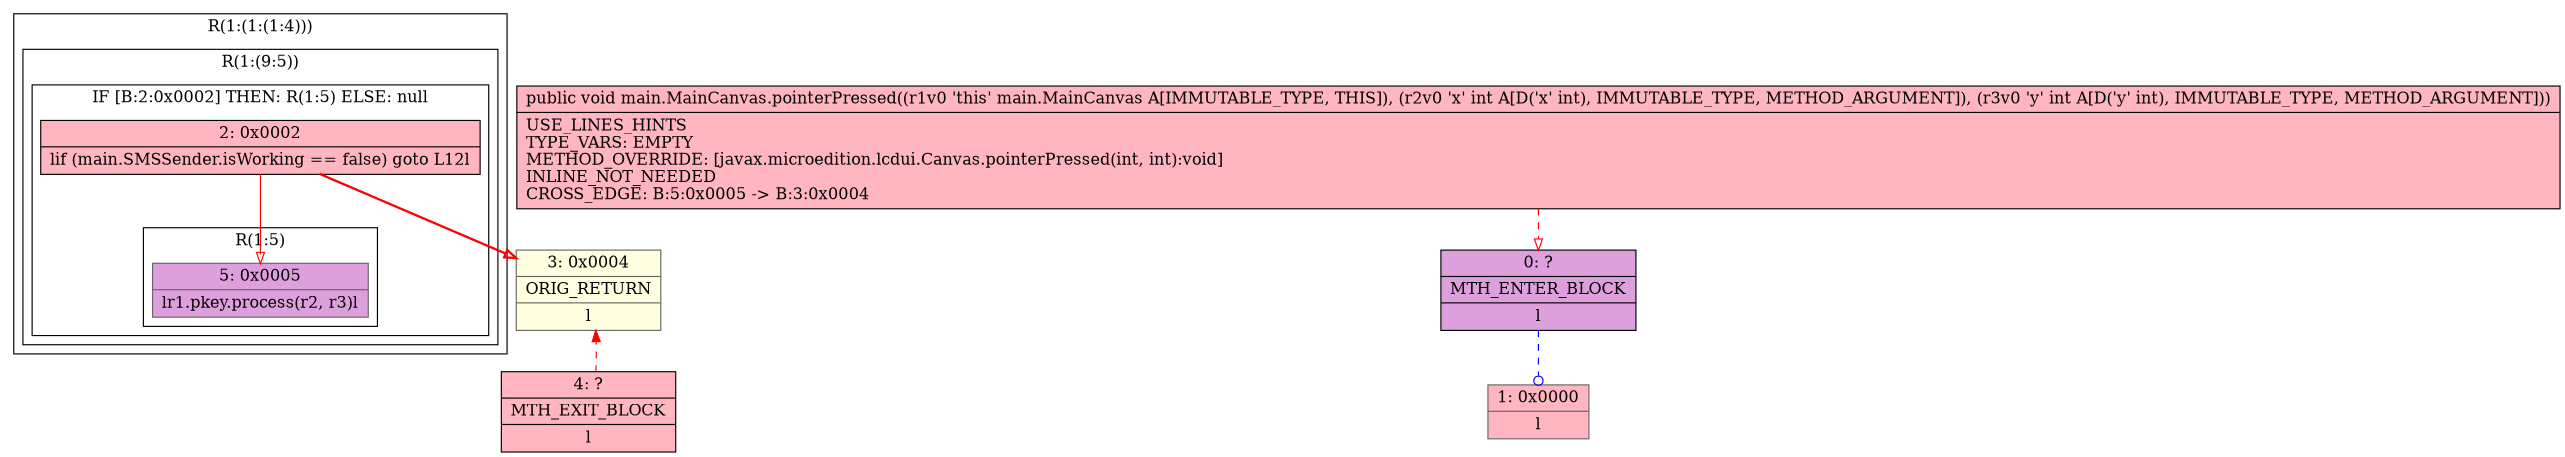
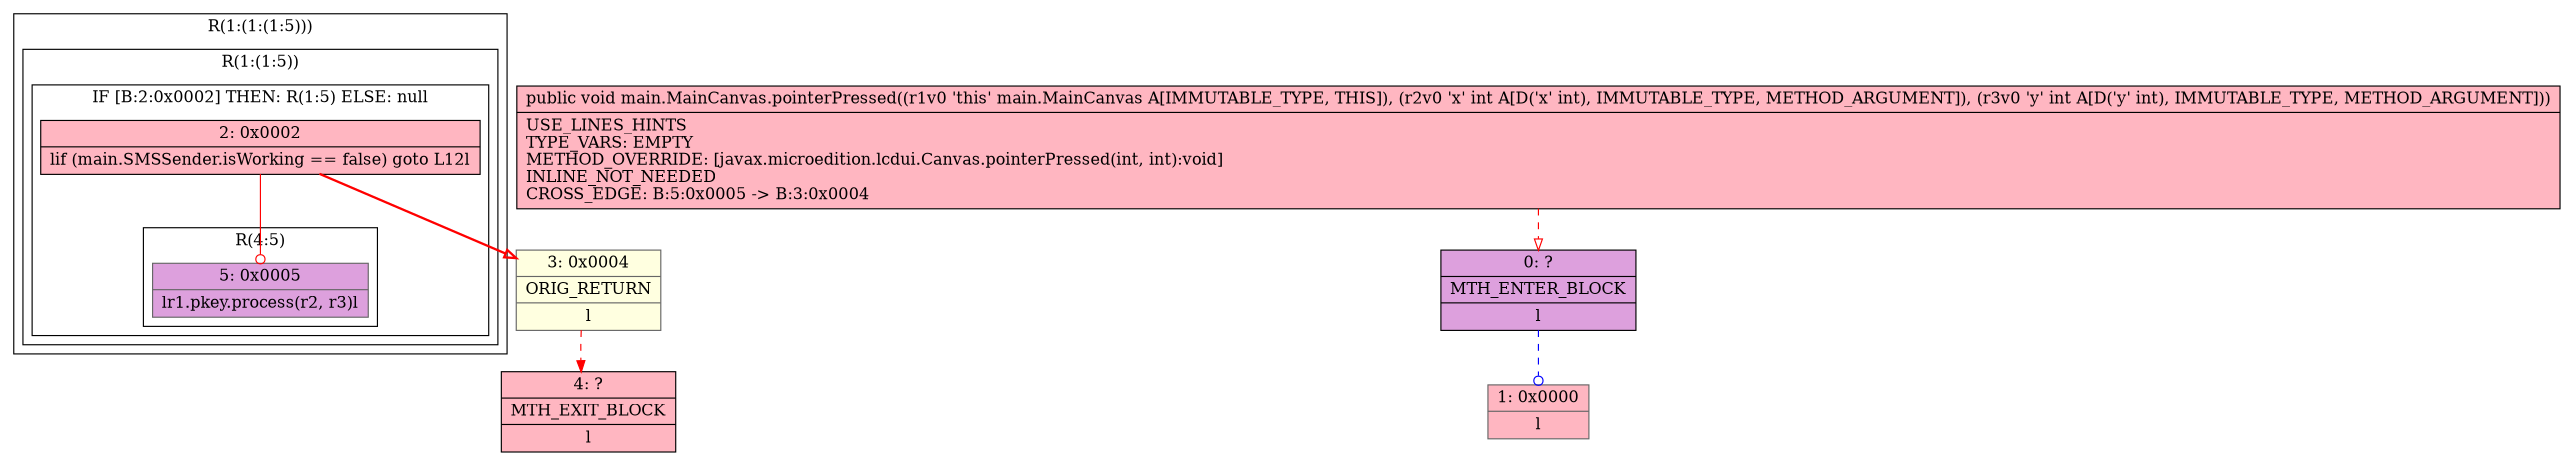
cluster "R(1:(1:(1:4)))": label "R(1:(1:(1:4)))" -> "R(1:(1:(1:5)))"
cluster "R(1:(9:5))": label "R(1:(9:5))" -> "R(1:(1:5))"
edge "2: 0x0002" -> "5: 0x0005": arrowhead onormal -> odot
cluster "R(1:5)": label "R(1:5)" -> "R(4:5)"
edge "4: ?" -> "3: 0x0004": reversed
